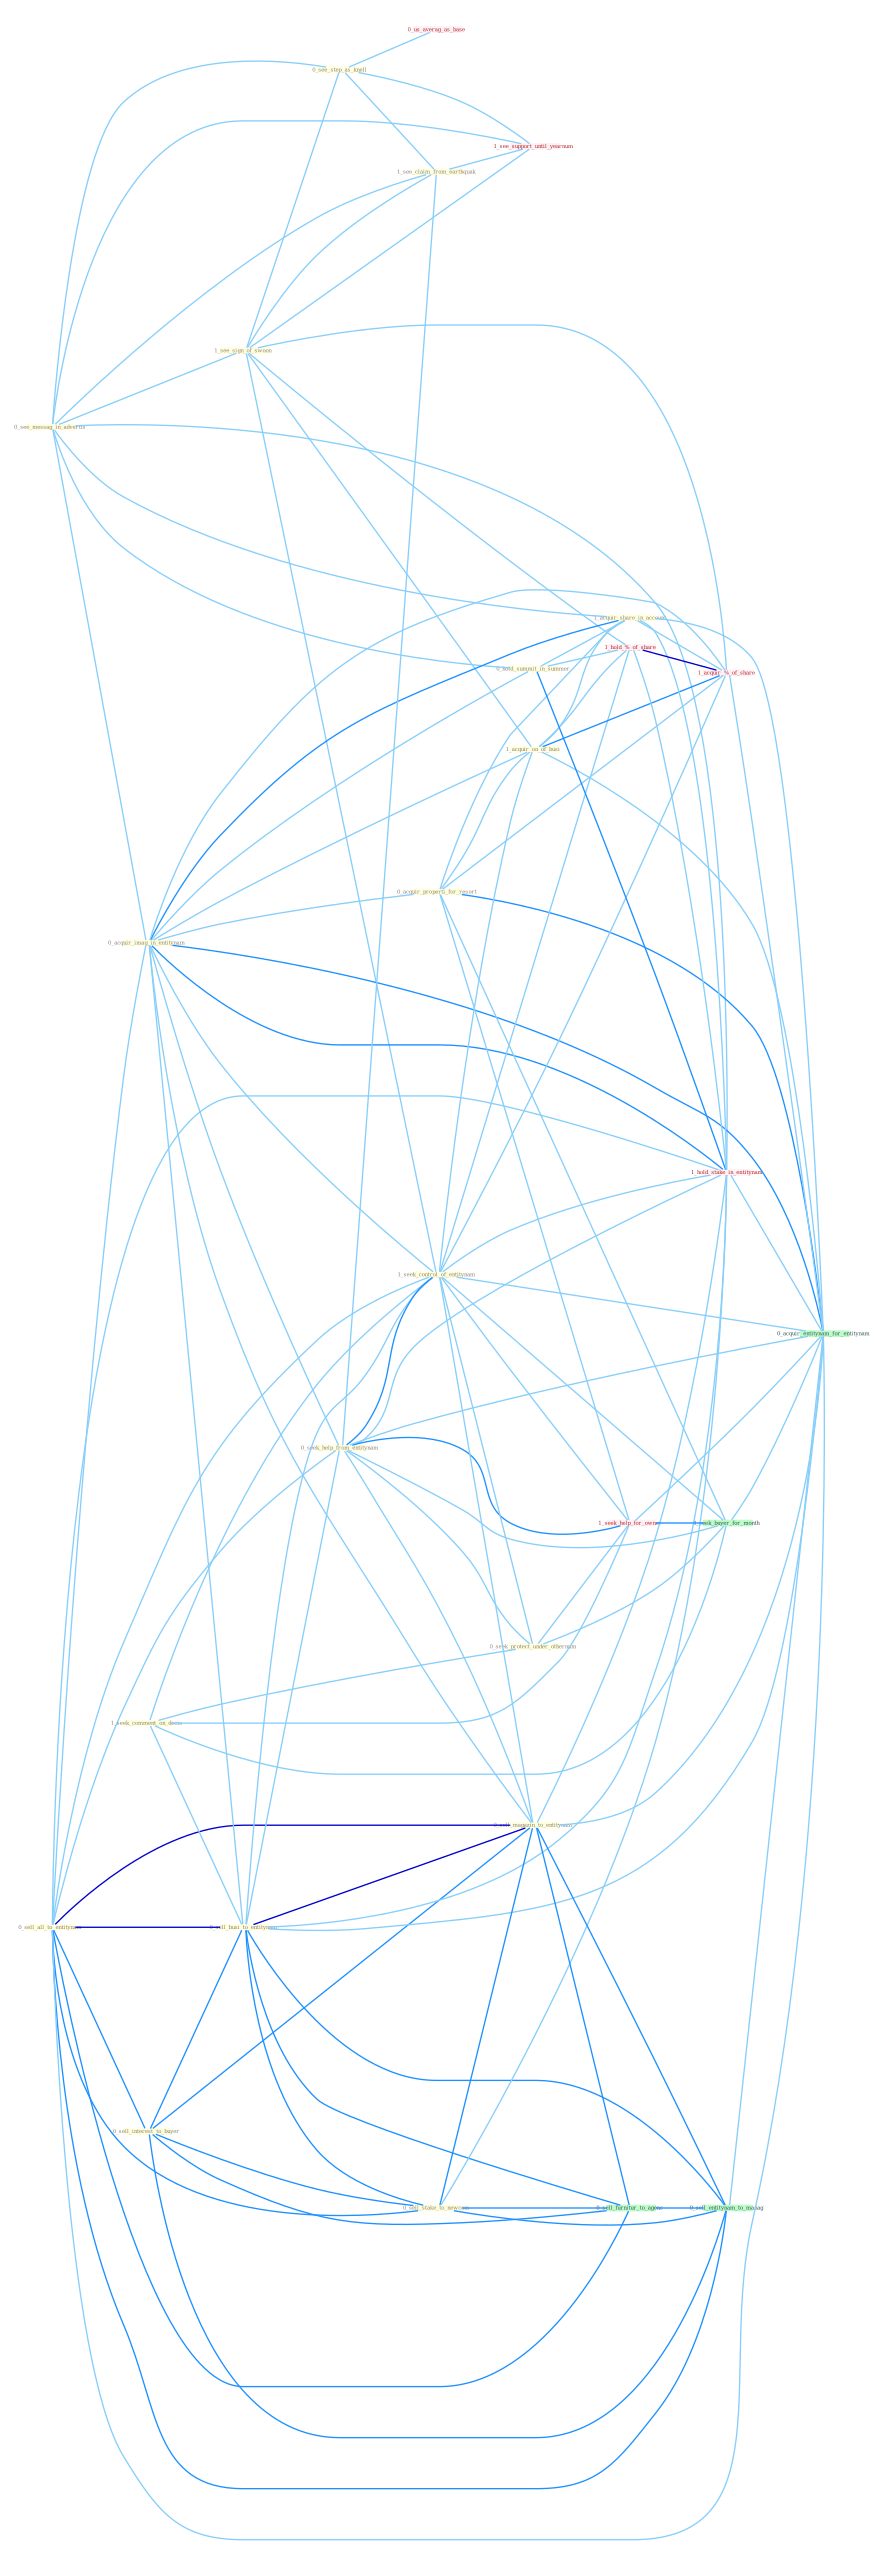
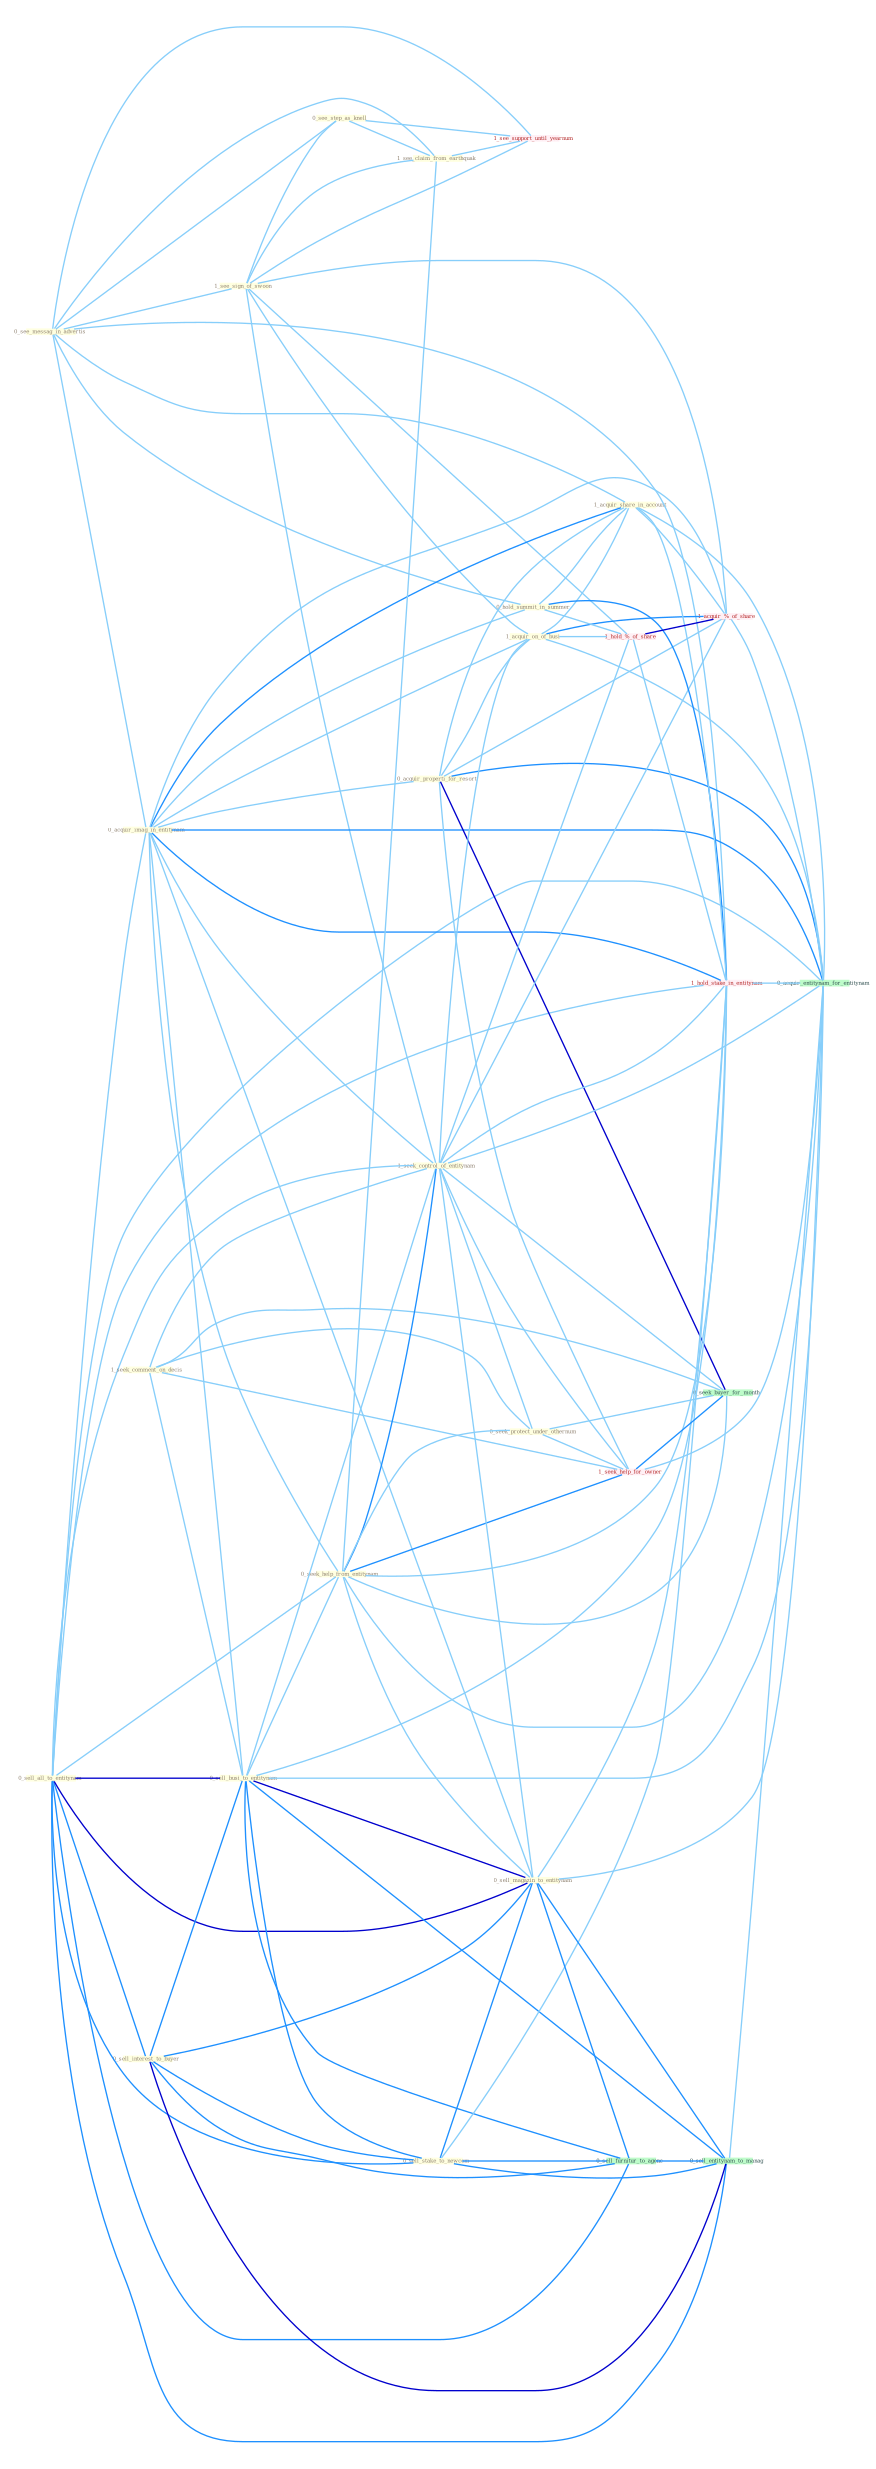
node "0_us_averag_as_base": removed
edge "0_acquir_properti_for_resort" -- "0_seek_buyer_for_month": color #87cefa -> #0000cd
edge "0_acquir_entitynam_for_entitynam" -- "0_seek_buyer_for_month": removed
edge "0_sell_interest_to_buyer" -- "0_sell_entitynam_to_manag": color #1e90ff -> #0000cd
